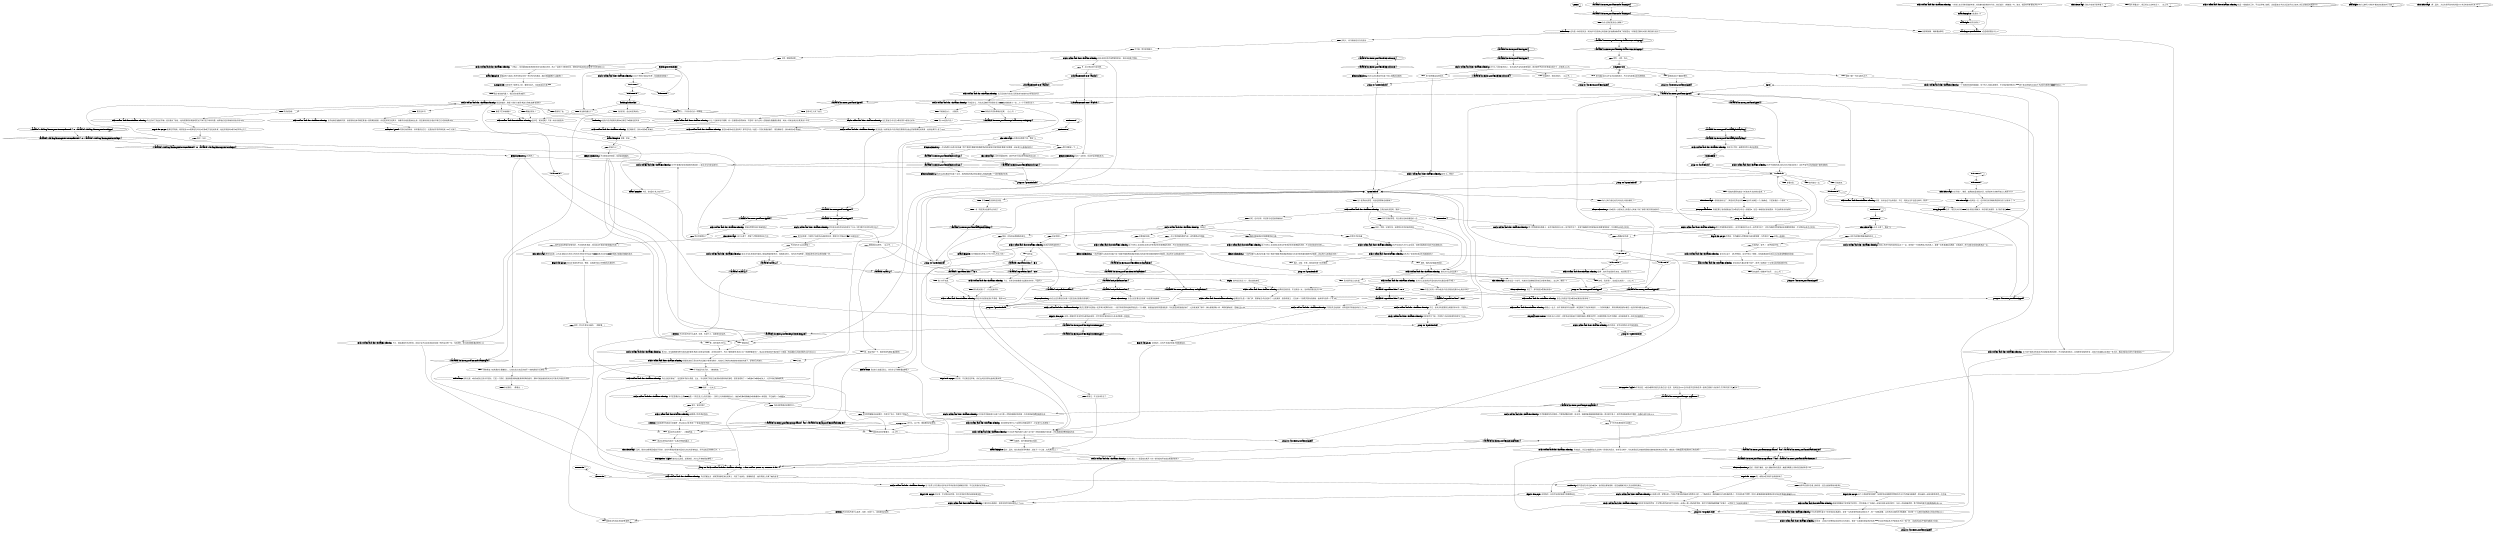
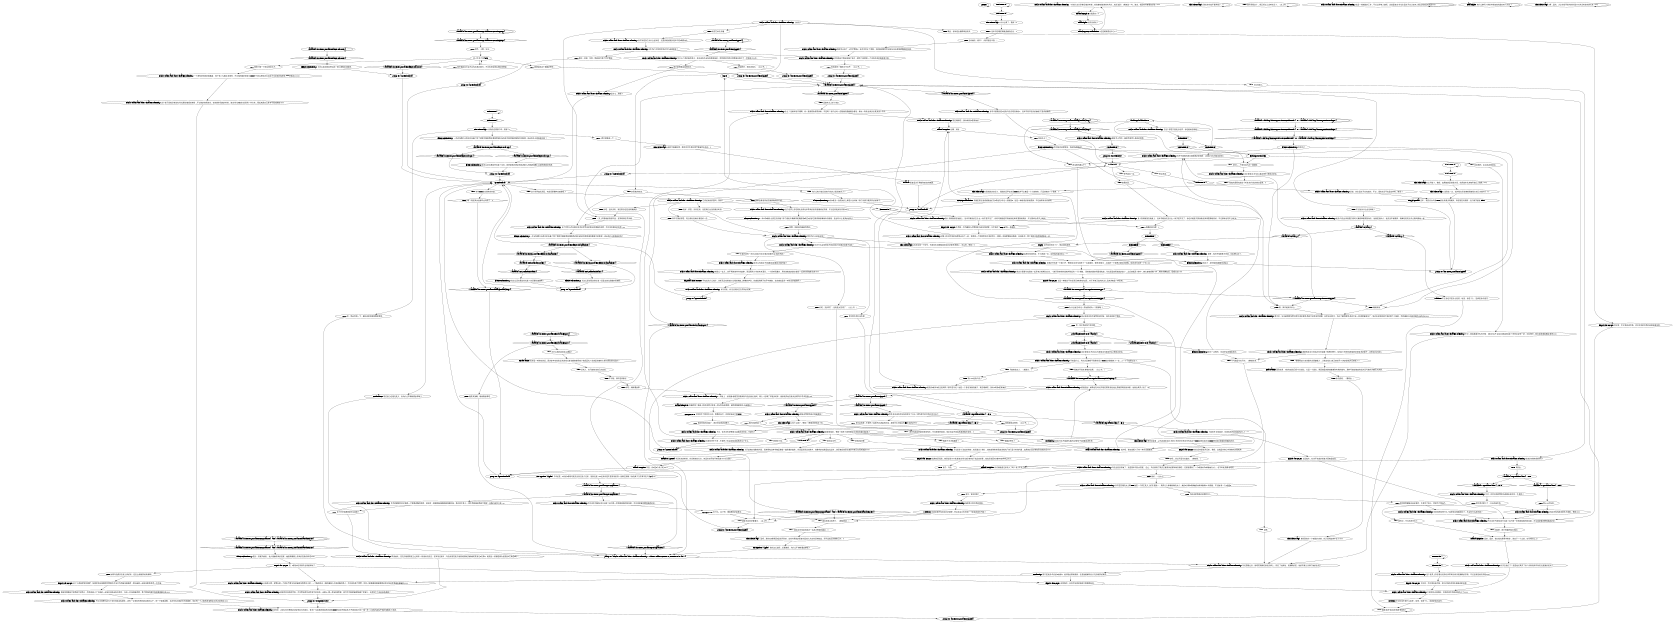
node "suspects hub": label "suspects hub" -> "有人不见了吗 hub"
node "You: 我只是想重温这段经历。": shape ellipse -> diamond
edge "Dick Mullen and the Mistaken Identity: 这正是迪克·马伦在“幕后黑手”里说过的话。" -> "You: “我真的需要知道这个叫迪克·马伦的家伙是谁。”": added
node "Drama: 更多是关于黑暗和致命的氛围。": added
node "You: “靠！现在我永远都不会知道了！”": shape ellipse -> diamond
edge "You: 好吧，也许没有。有些部分还是值得挽救的。" -> "Dick Mullen and the Mistaken Identity: 比如说？": now "You: 好吧，也许没有。有些部分还是值得挽救的。" -> "You: 一支上等香烟的香甜气息，还等着我去寻找呢。"
node "Kim Kitsuragi: “出什么事了，警探？”": shape diamond -> ellipse
edge "Dick Mullen and the Mistaken Identity: 比如说？" -> "You: 酒精含量超高的烈酒那爽滑的口感。": now "You: 好香烟的味道。" -> "You: 酒精含量超高的烈酒那爽滑的口感。"
edge "Electrochemistry: 给它一点时间。你迟早会旧瘾复发的。" -> "You: 继续阅读。": now "Electrochemistry: 给它一点时间。你迟早会旧瘾复发的。" -> "You: 不可能是马伦干的。（继续阅读。）"
edge "You: 我可以猜测，不是吗？如果马伦进监狱的话，那就不太可能会有50本这样的书了。" -> "You: 不过他为什么会这样呢？": removed
node "Inland Empire: 你仔细检查过所有人了吗？有人不见了吗？": shape ellipse -> diamond
edge "Electrochemistry: 你有吗？" -> "You: “警察释放了凶杀案的主要嫌疑人，让他去找出‘真正的凶手’？妈的跟我开玩笑呢？”": now "Electrochemistry: 你有吗？" -> "You: 看，我不能评判什么。"
edge "Dick Mullen and the Mistaken Identity: 是啊，你的手指肥胖又笨拙，别白费口舌了。" -> "You: 好吧，无所谓了，这真是太荒谬了。（合上书。）": now "Dick Mullen and the Mistaken Identity: 是啊，你的手指肥胖又笨拙，别白费口舌了。" -> "Electrochemistry: 别忘了，那可能是*震颤性谵妄*。"
node "You: 为什么迪克·马伦一开始要成为一个警探呢？": added
edge "Dick Mullen and the Mistaken Identity: 你真的*拥有*那些吗？" -> "You: 我有过，不过后来失去了。": now "You: 因为我太渺小了，什么也做不到。" -> "You: 我有过，不过后来失去了。"
node "Kim Kitsuragi: 警督回给你一个狐疑的表情。你又回到故事中去了……": added
